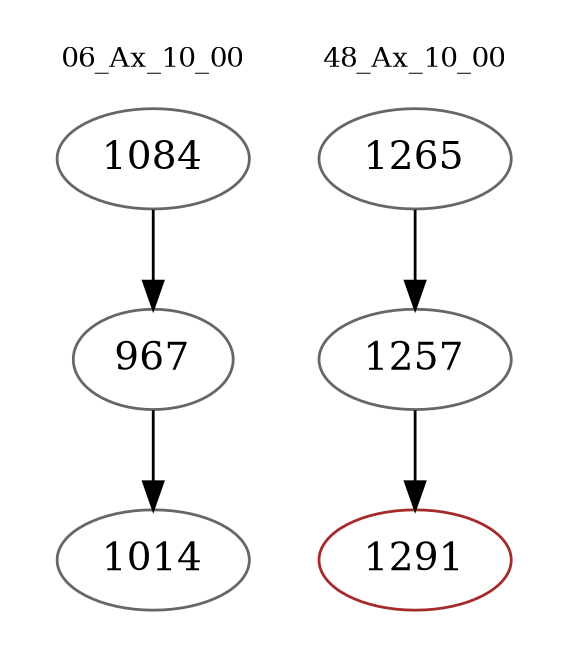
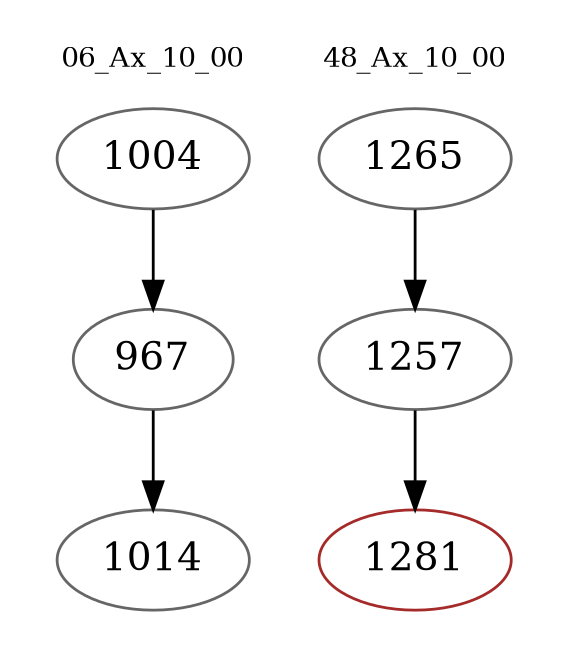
node "1084": label "1084" -> "1004"
node "1291": label "1291" -> "1281"
